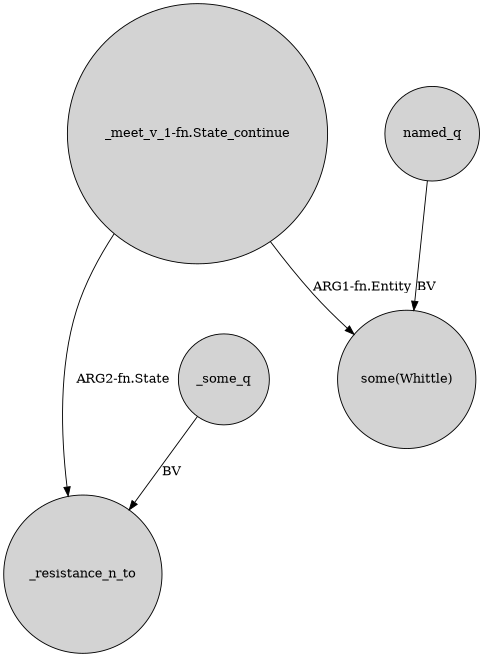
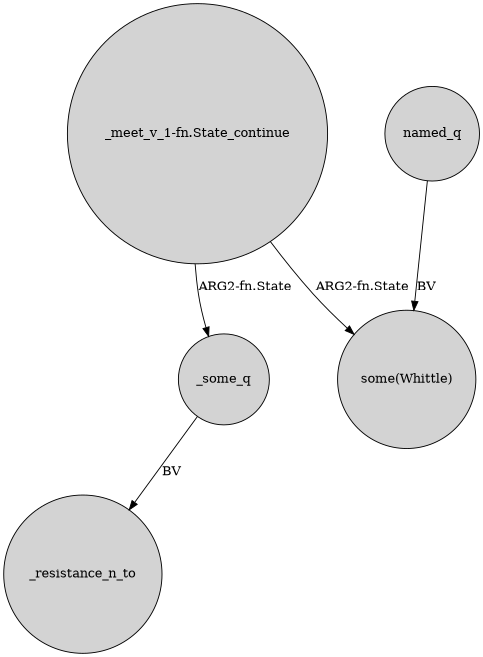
edge "_meet_v_1-fn.State_continue" -> "some(Whittle)": label "ARG1-fn.Entity" -> "ARG2-fn.State"
edge "_meet_v_1-fn.State_continue" -> "_resistance_n_to": now "_meet_v_1-fn.State_continue" -> "_some_q"
